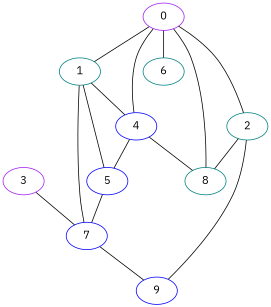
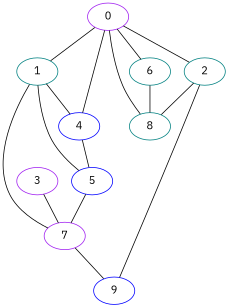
edge "4" -- "8": now "6" -- "8"
node "7": color blue -> purple
